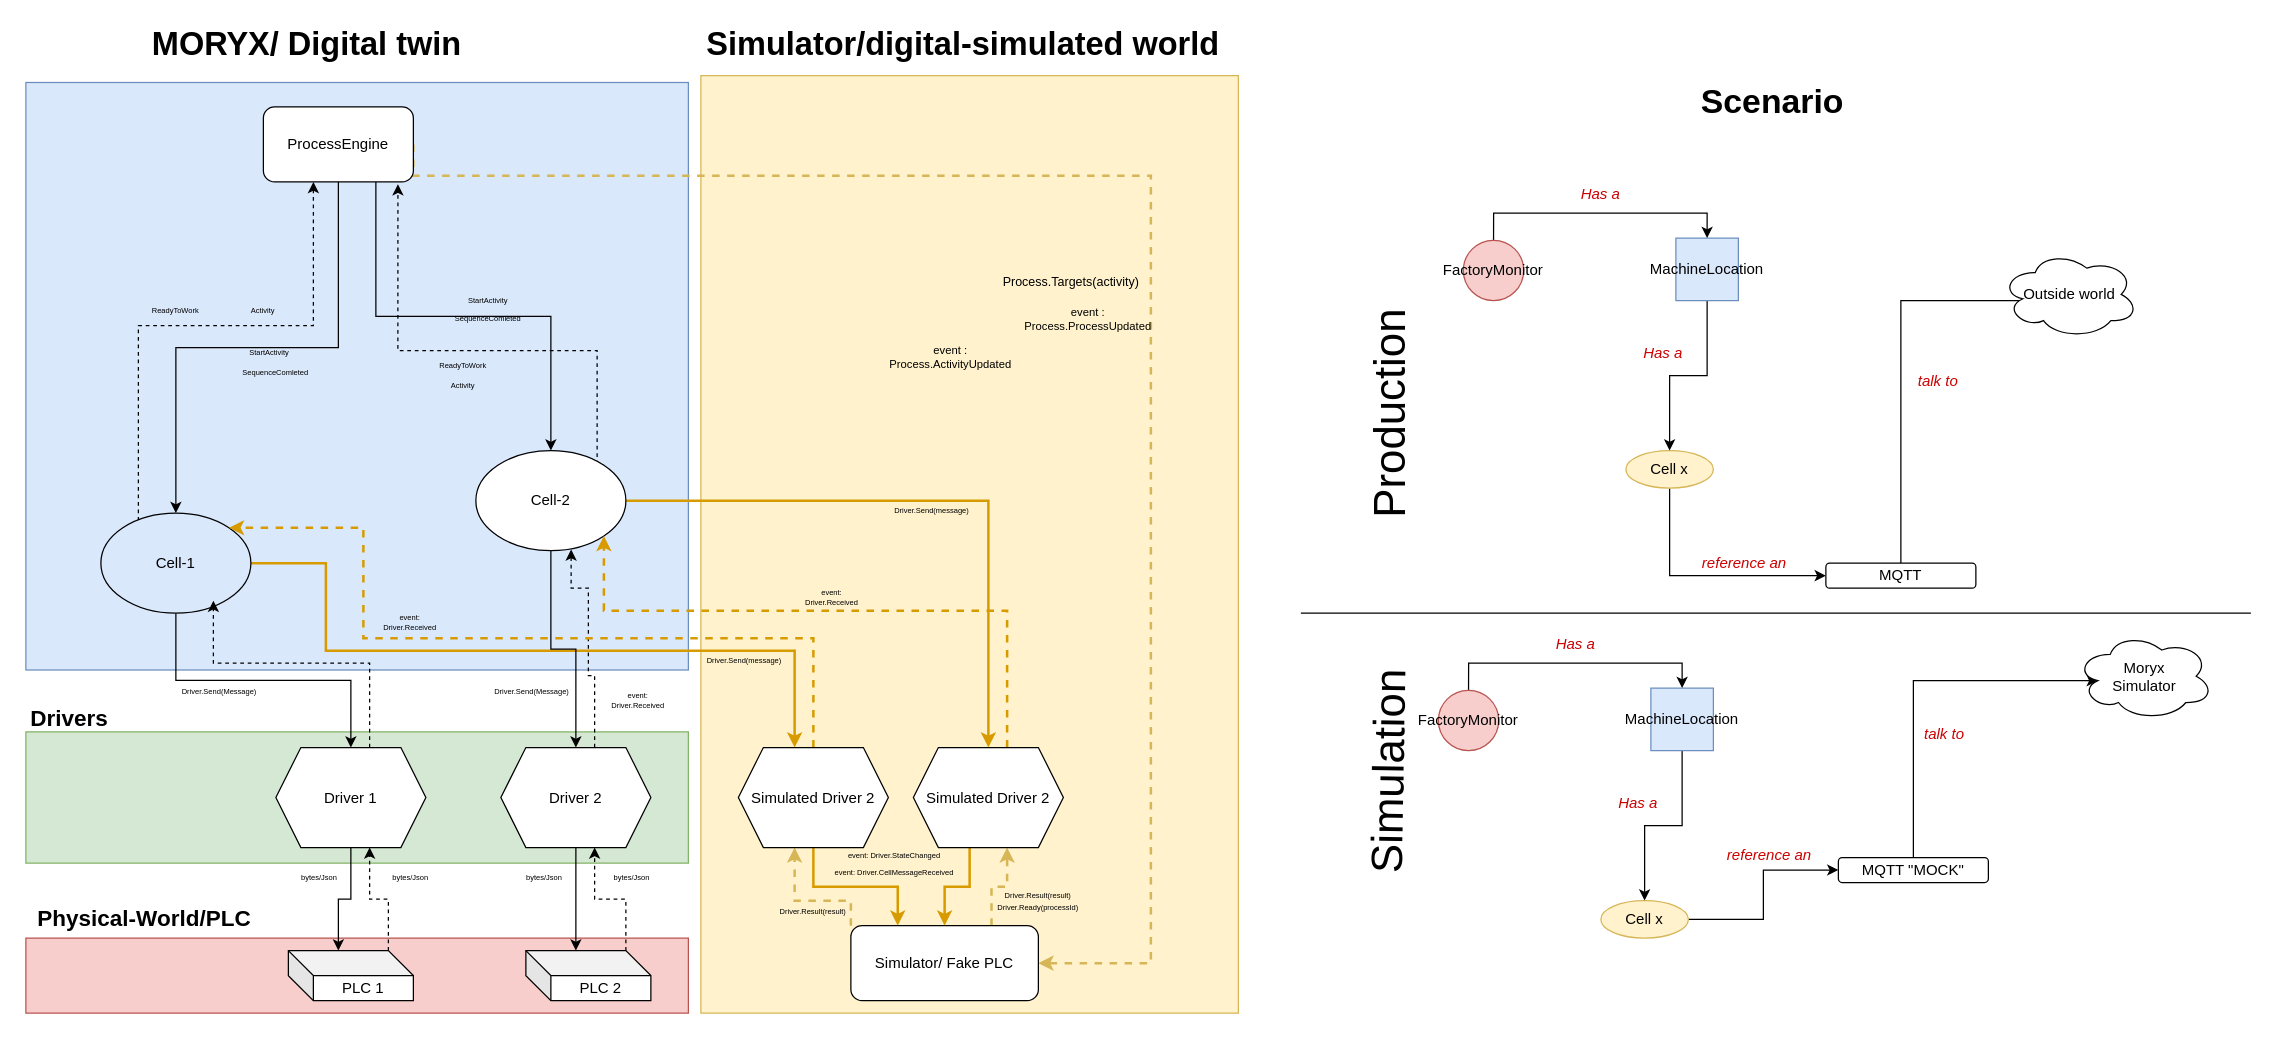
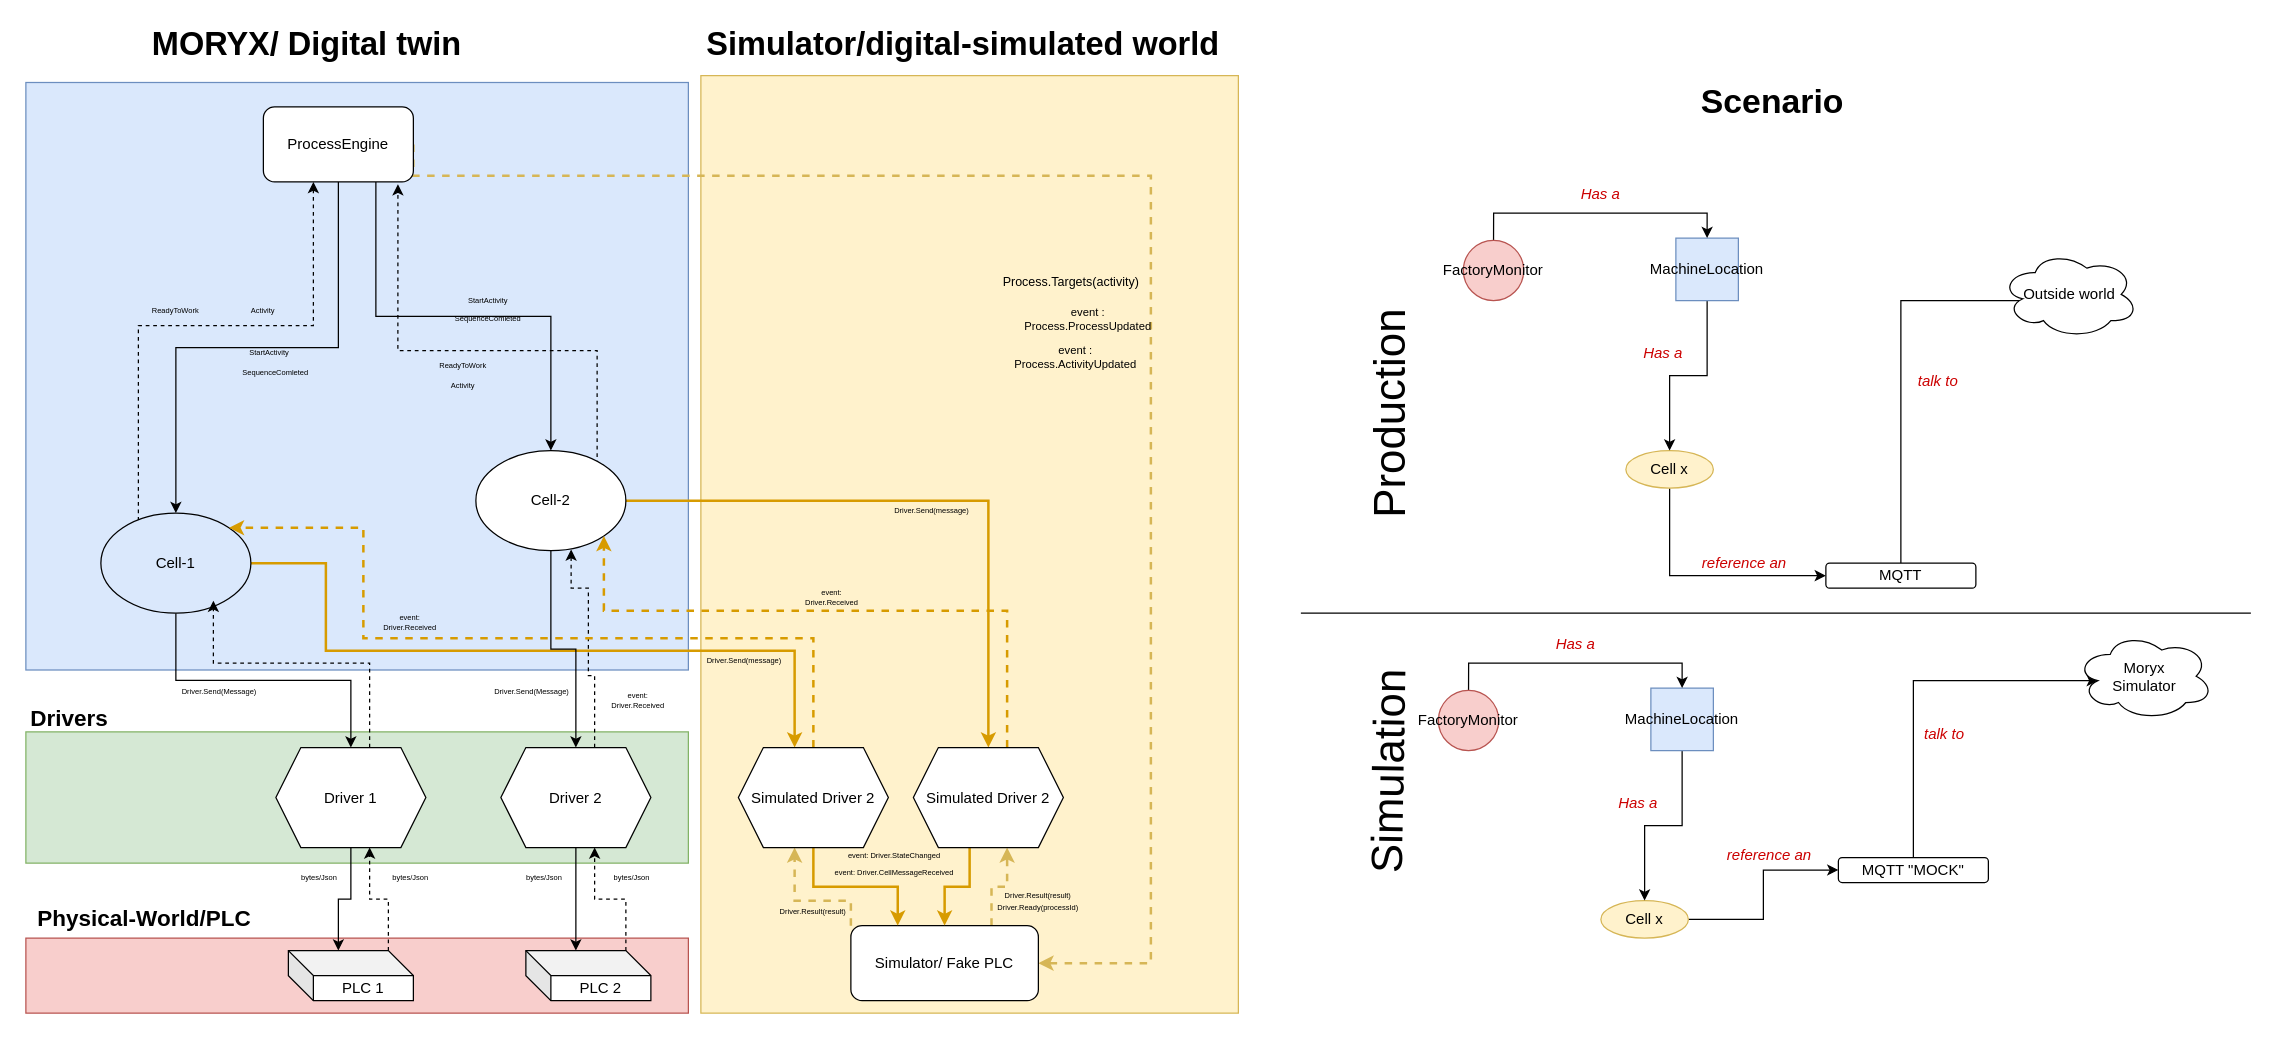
node "event : Process.ActivityUpdated": moved (951, 357) -> (1076, 357)
